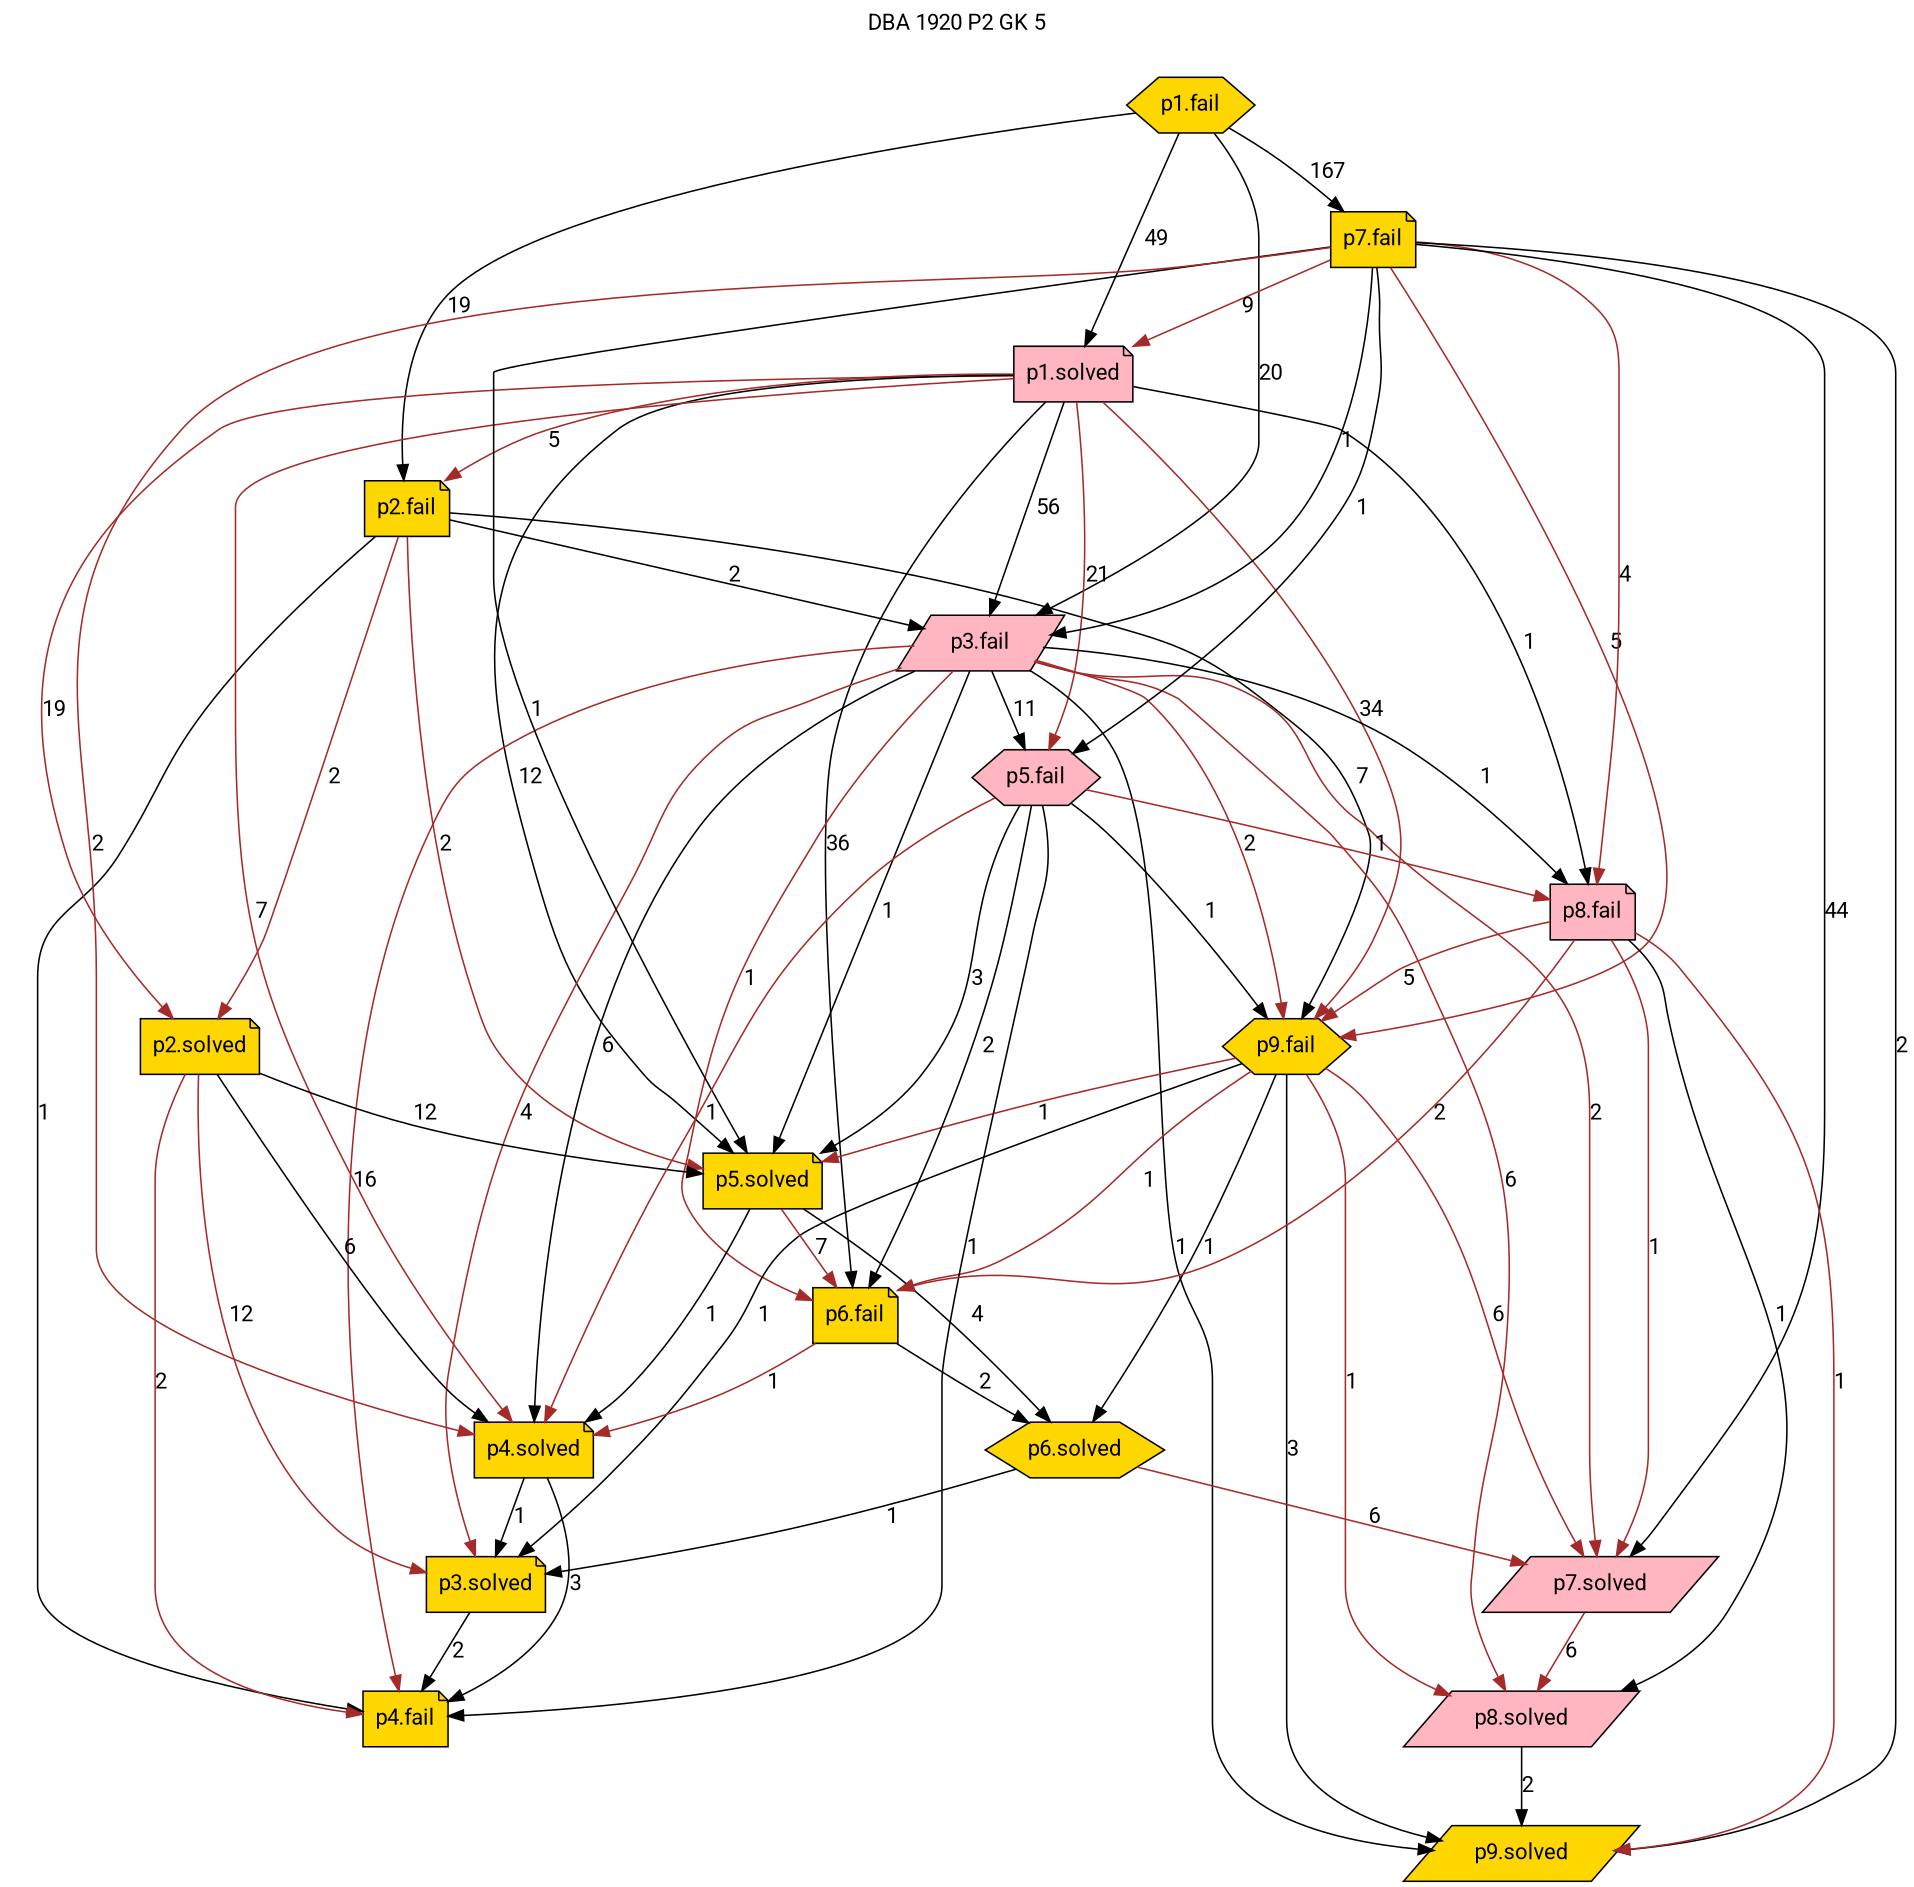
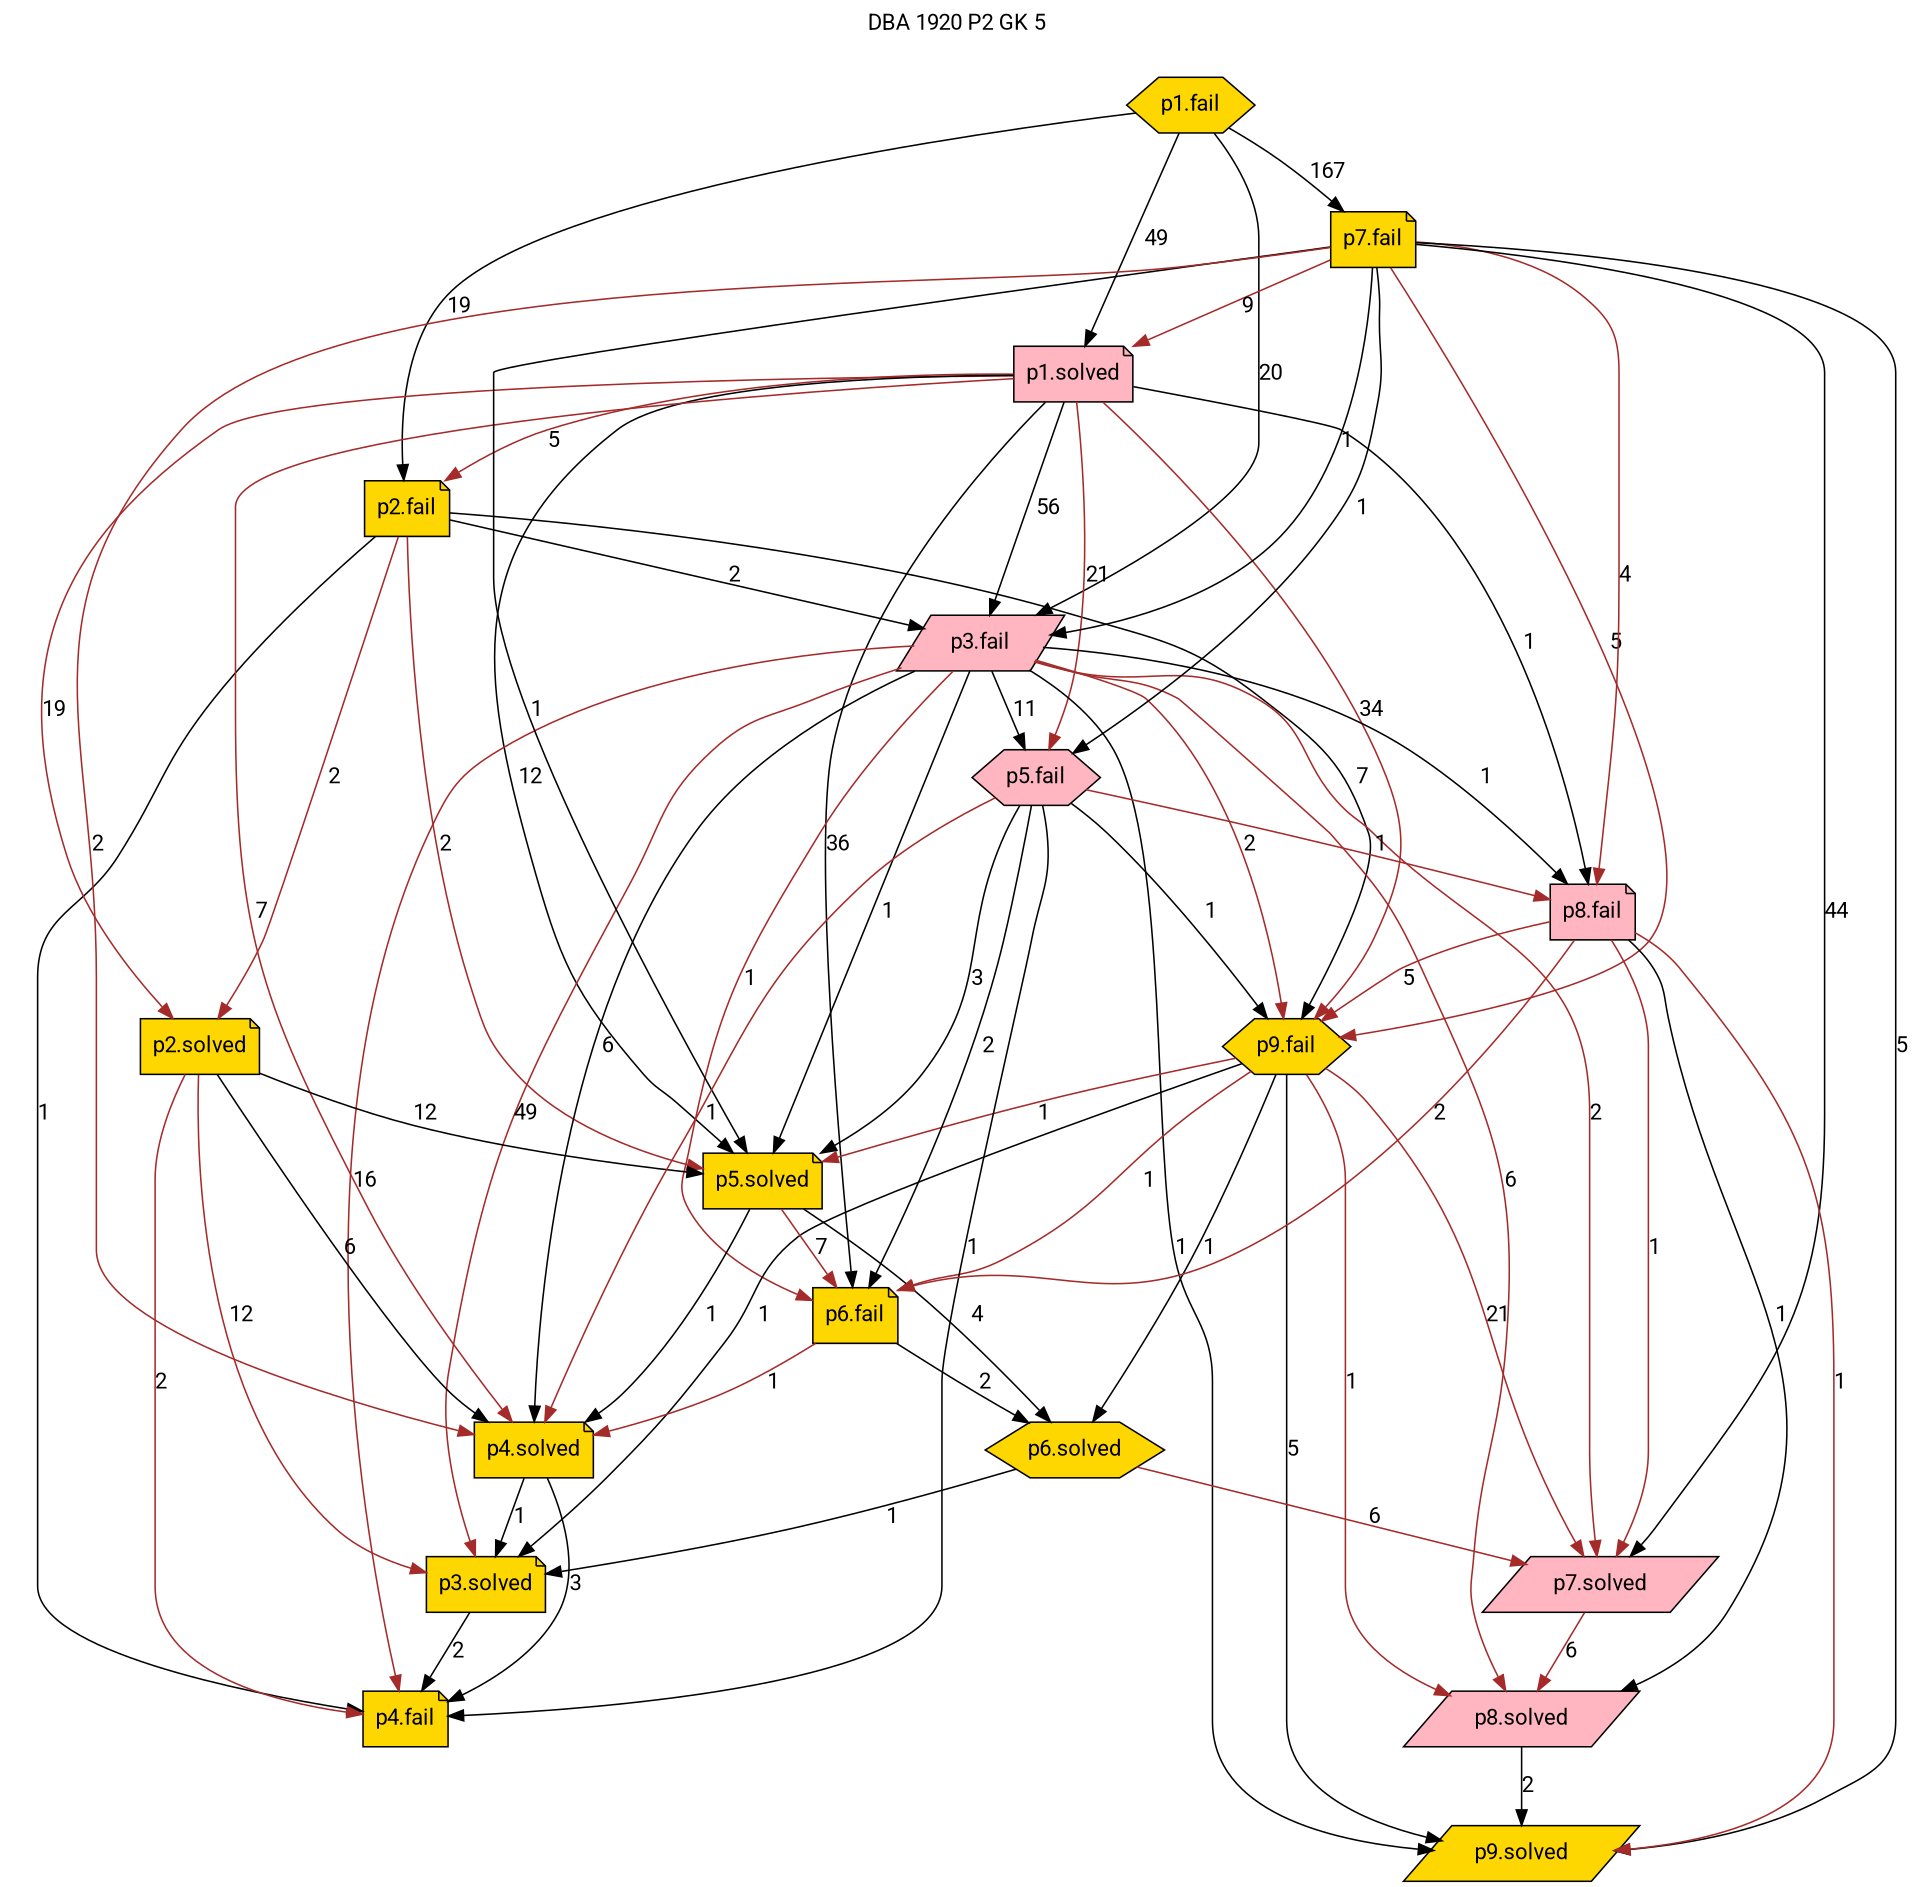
edge "p7.fail" -> "p9.solved": label "2" -> "5"
edge "p3.fail" -> "p3.solved": label "4" -> "49"
edge "p9.fail" -> "p7.solved": label "6" -> "21"
edge "p9.fail" -> "p9.solved": label "3" -> "5"
